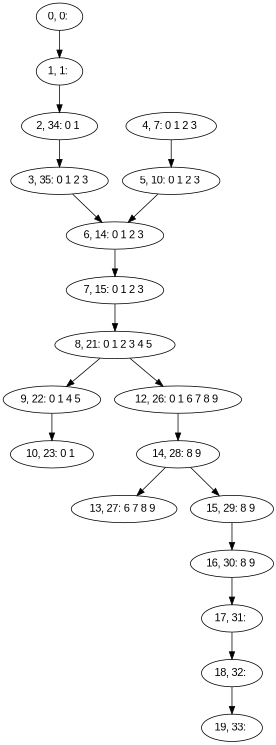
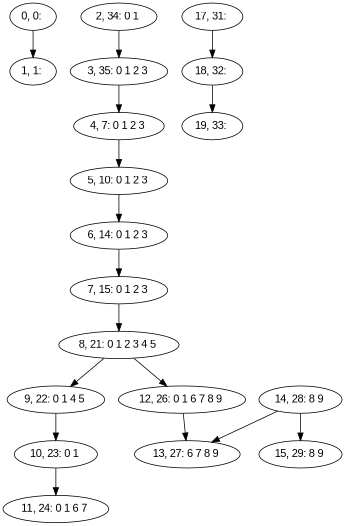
edge "1, 1:" -> "2, 34: 0 1": removed
edge "3, 35: 0 1 2 3" -> "6, 14: 0 1 2 3": now "3, 35: 0 1 2 3" -> "4, 7: 0 1 2 3"
edge "12, 26: 0 1 6 7 8 9" -> "14, 28: 8 9": now "12, 26: 0 1 6 7 8 9" -> "13, 27: 6 7 8 9"
node "11, 24: 0 1 6 7": added
node "16, 30: 8 9": removed
